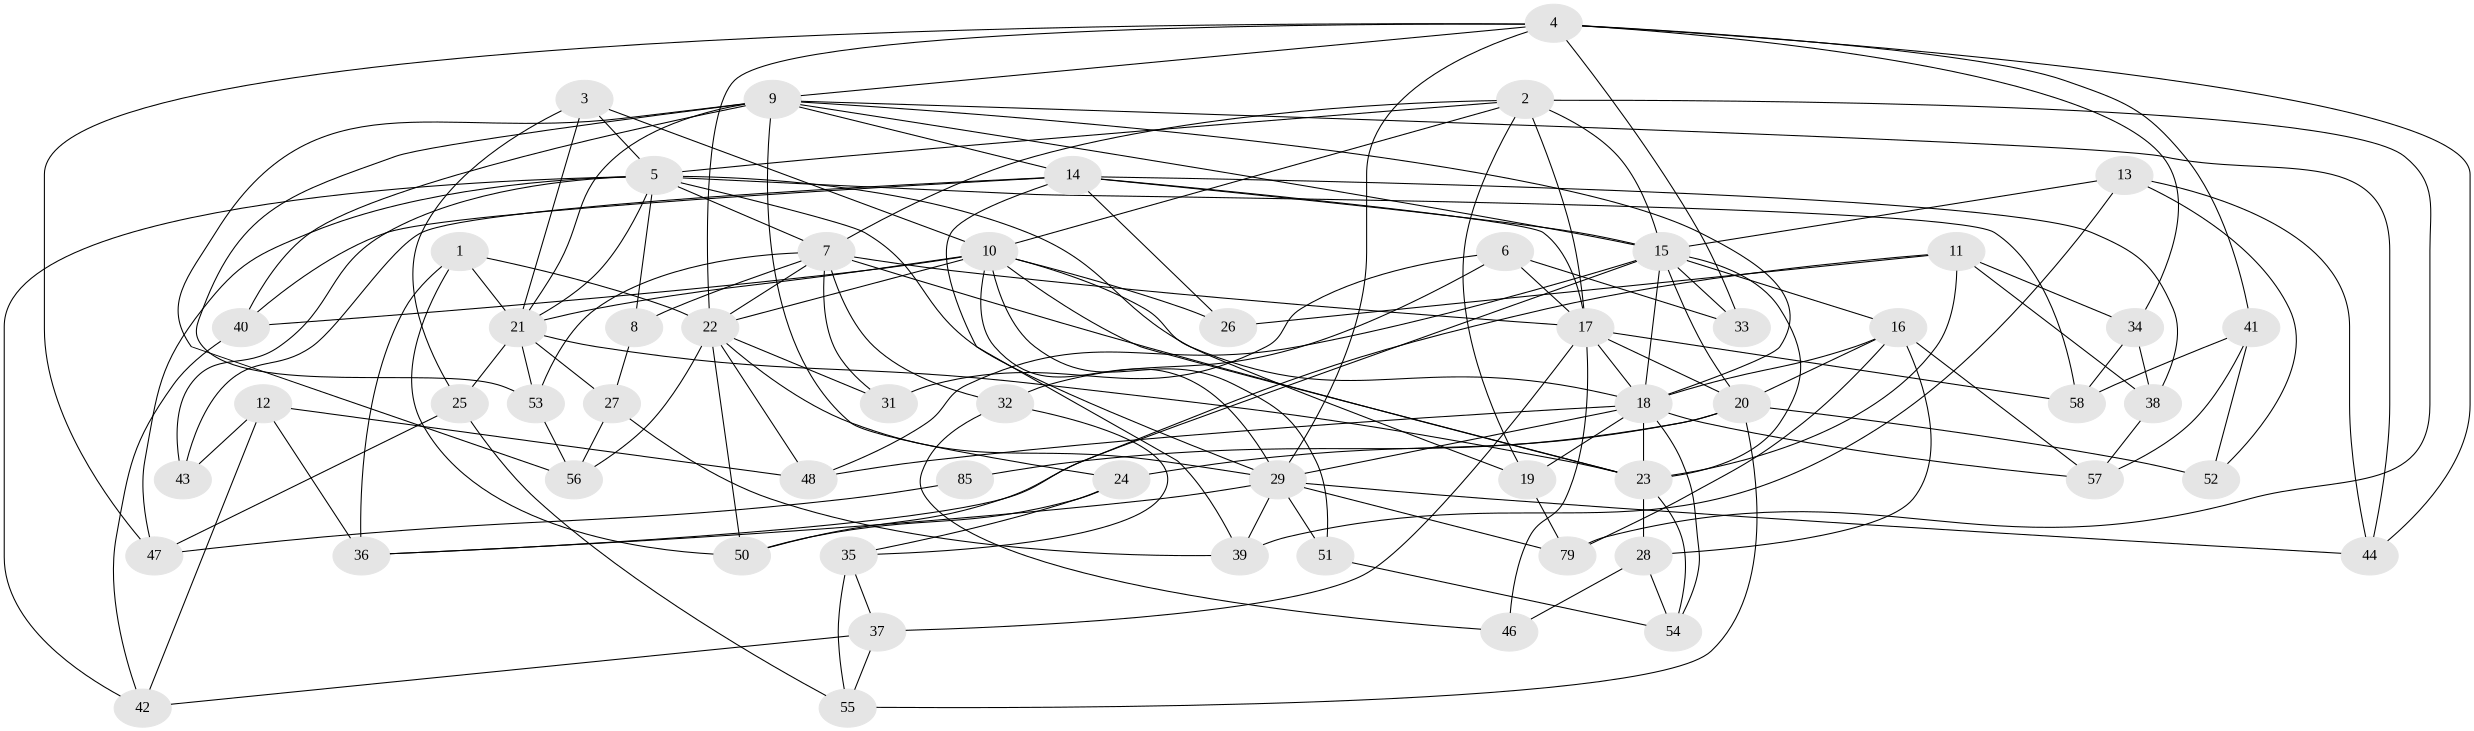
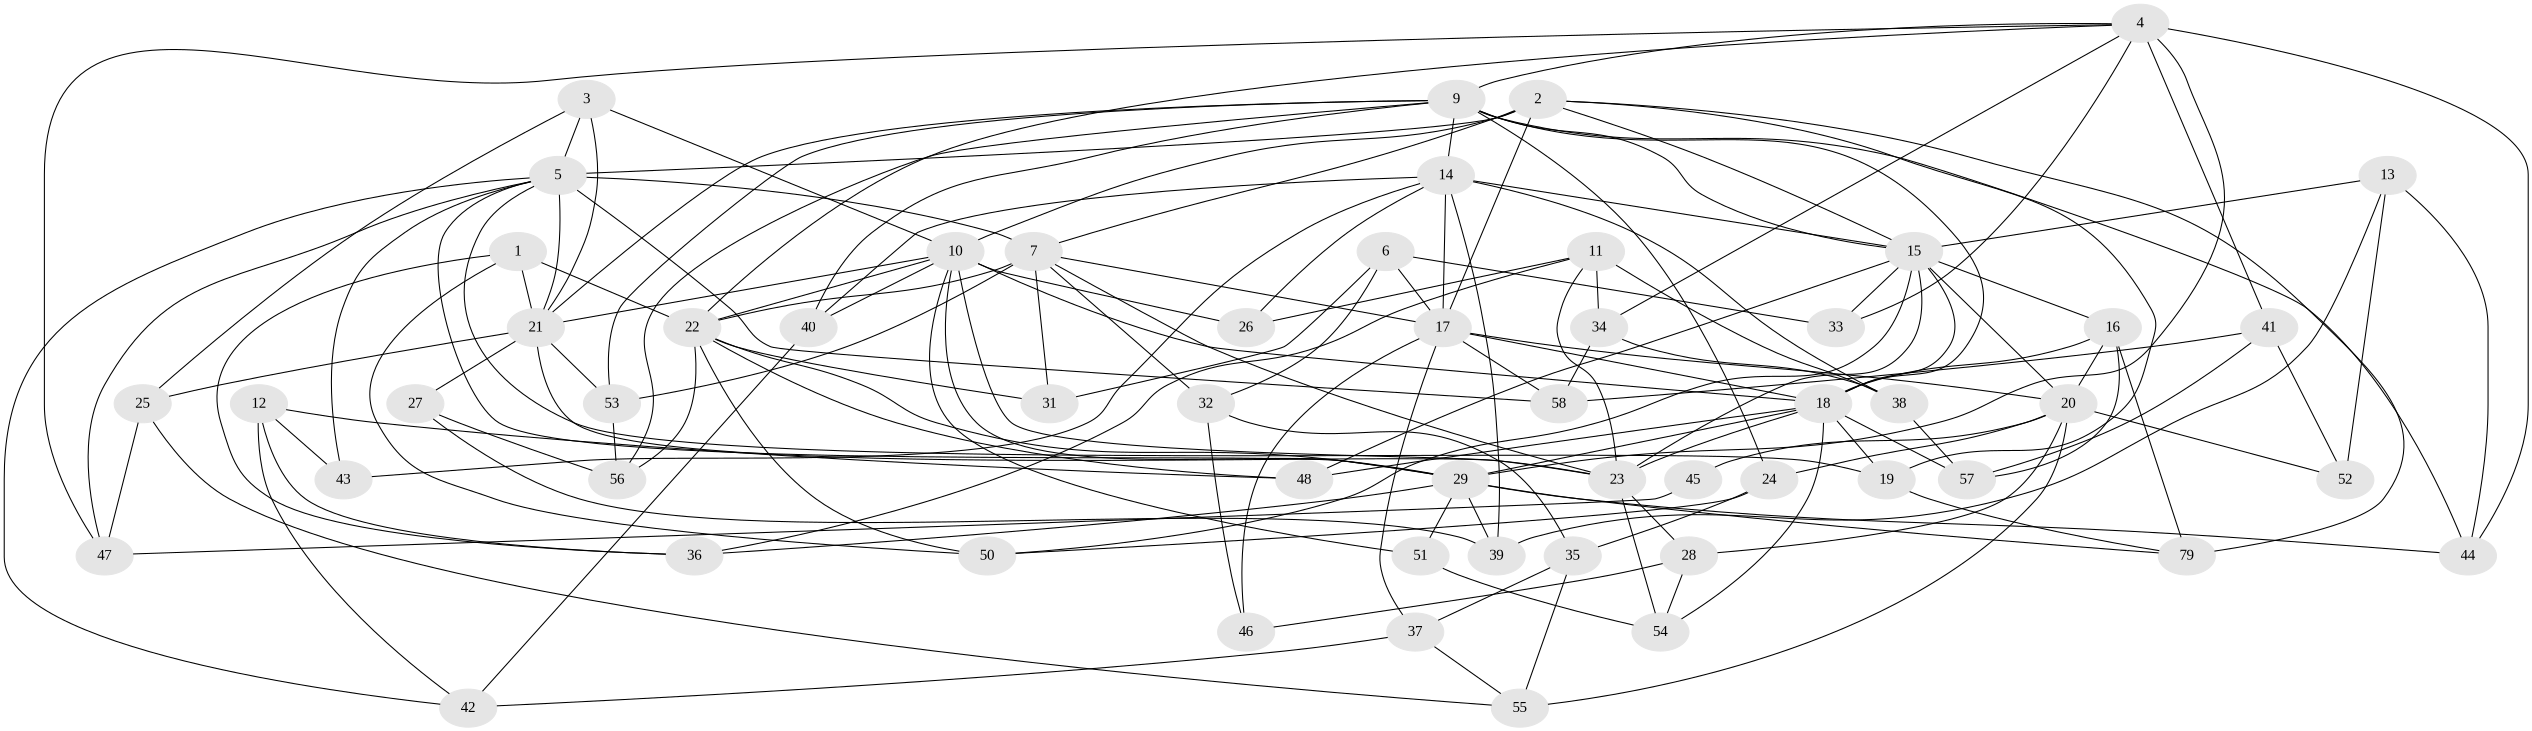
node "8": removed
node "85": label "85" -> "45"
edge "16" -- "28": now "20" -- "28"
